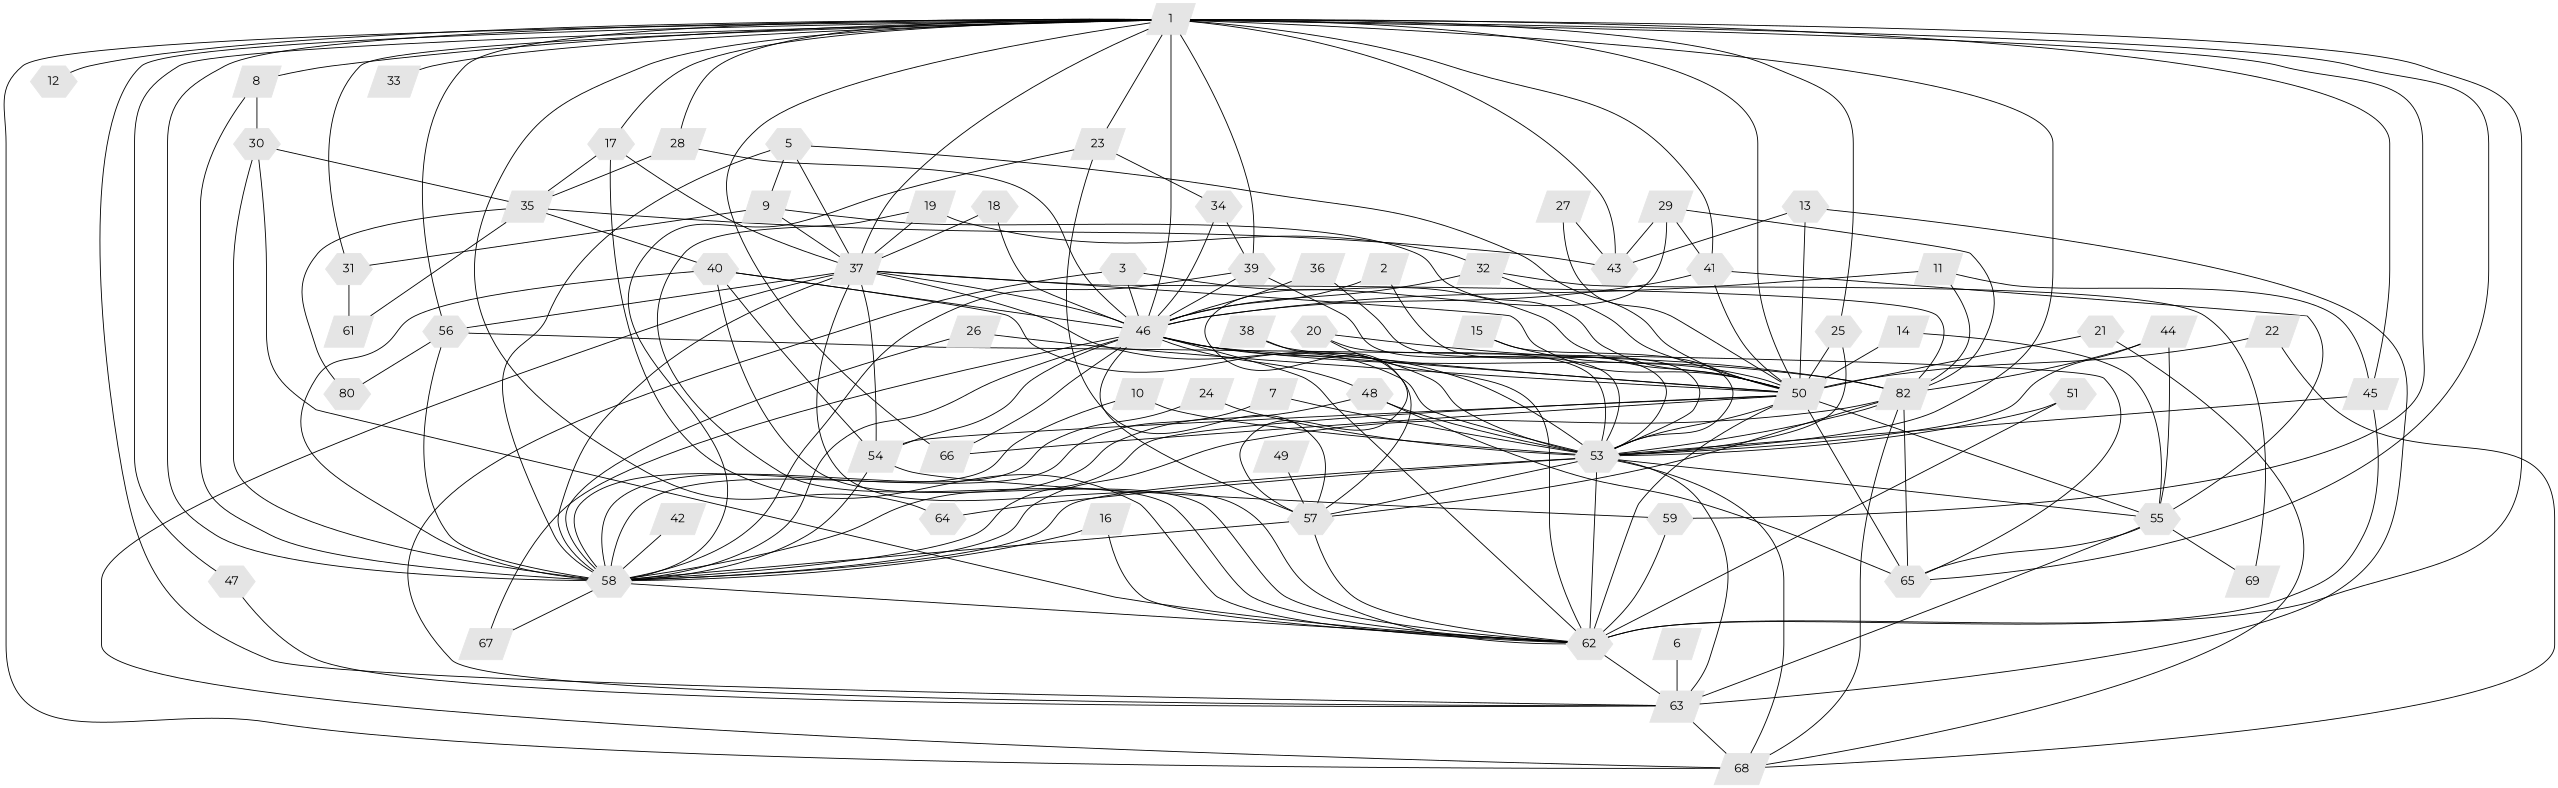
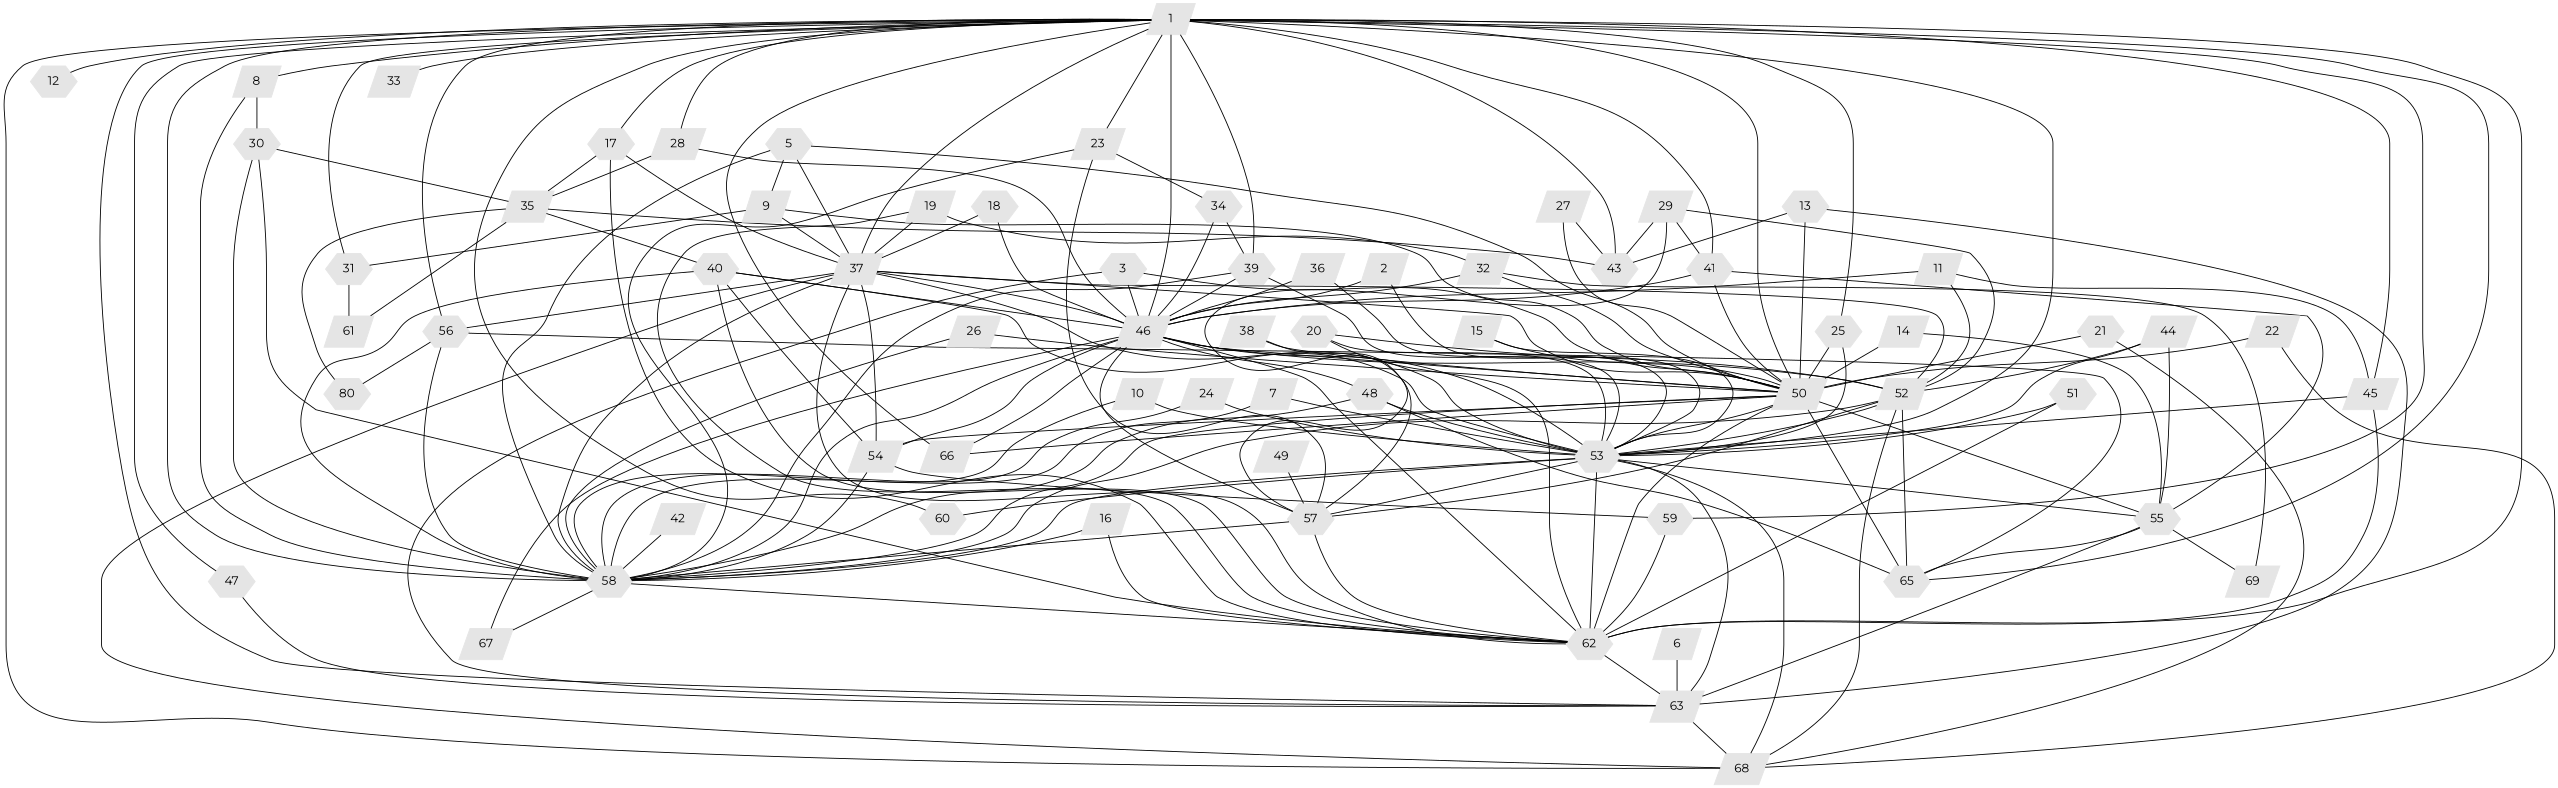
node "82": label "82" -> "52"
node "64": label "64" -> "60"
